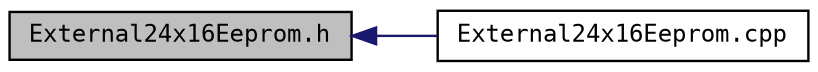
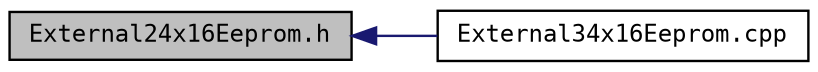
node "External24x16Eeprom.cpp": label "External24x16Eeprom.cpp" -> "External34x16Eeprom.cpp"
